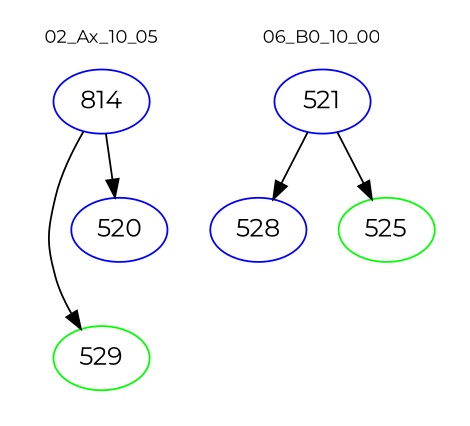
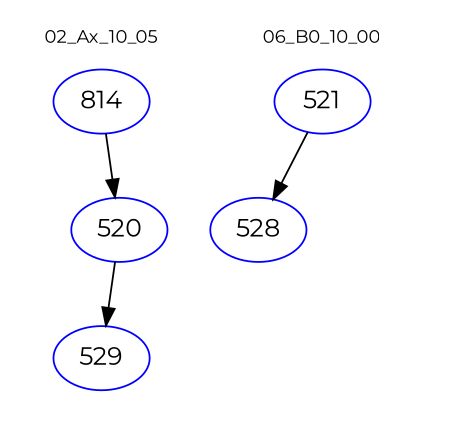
edge "814" -> "529": now "520" -> "529"
node "525": removed
node "529": color green -> blue
